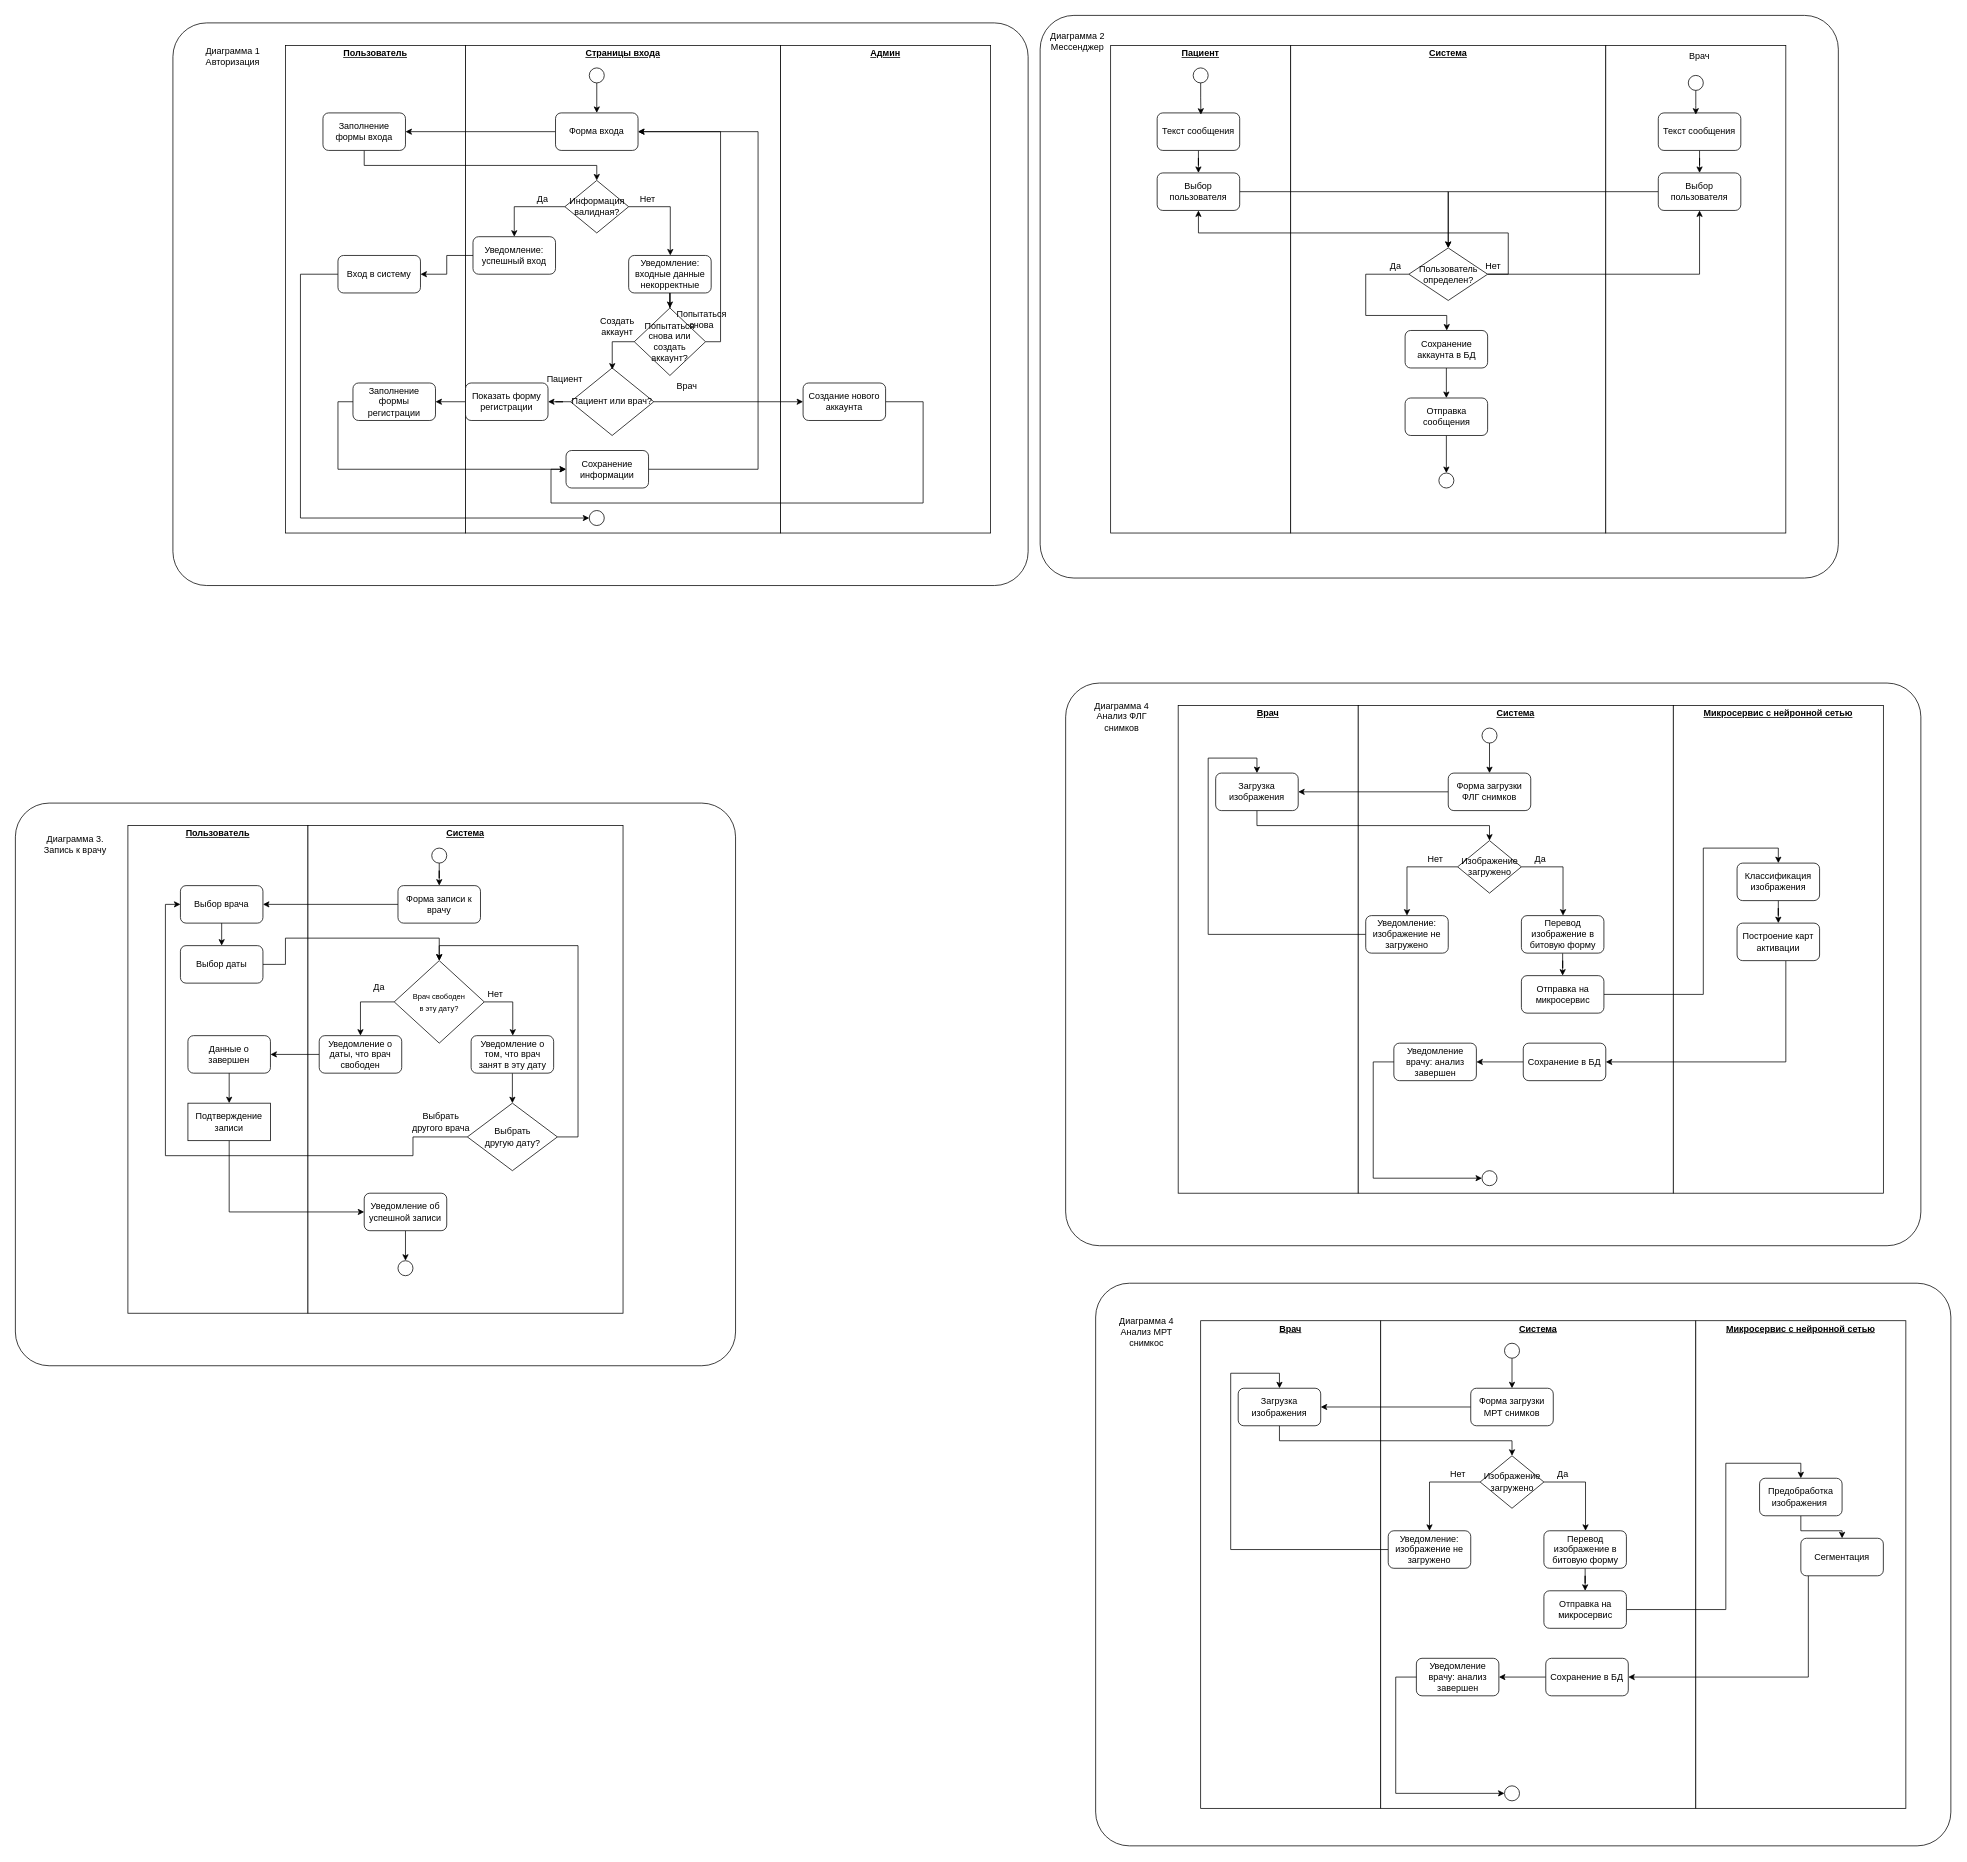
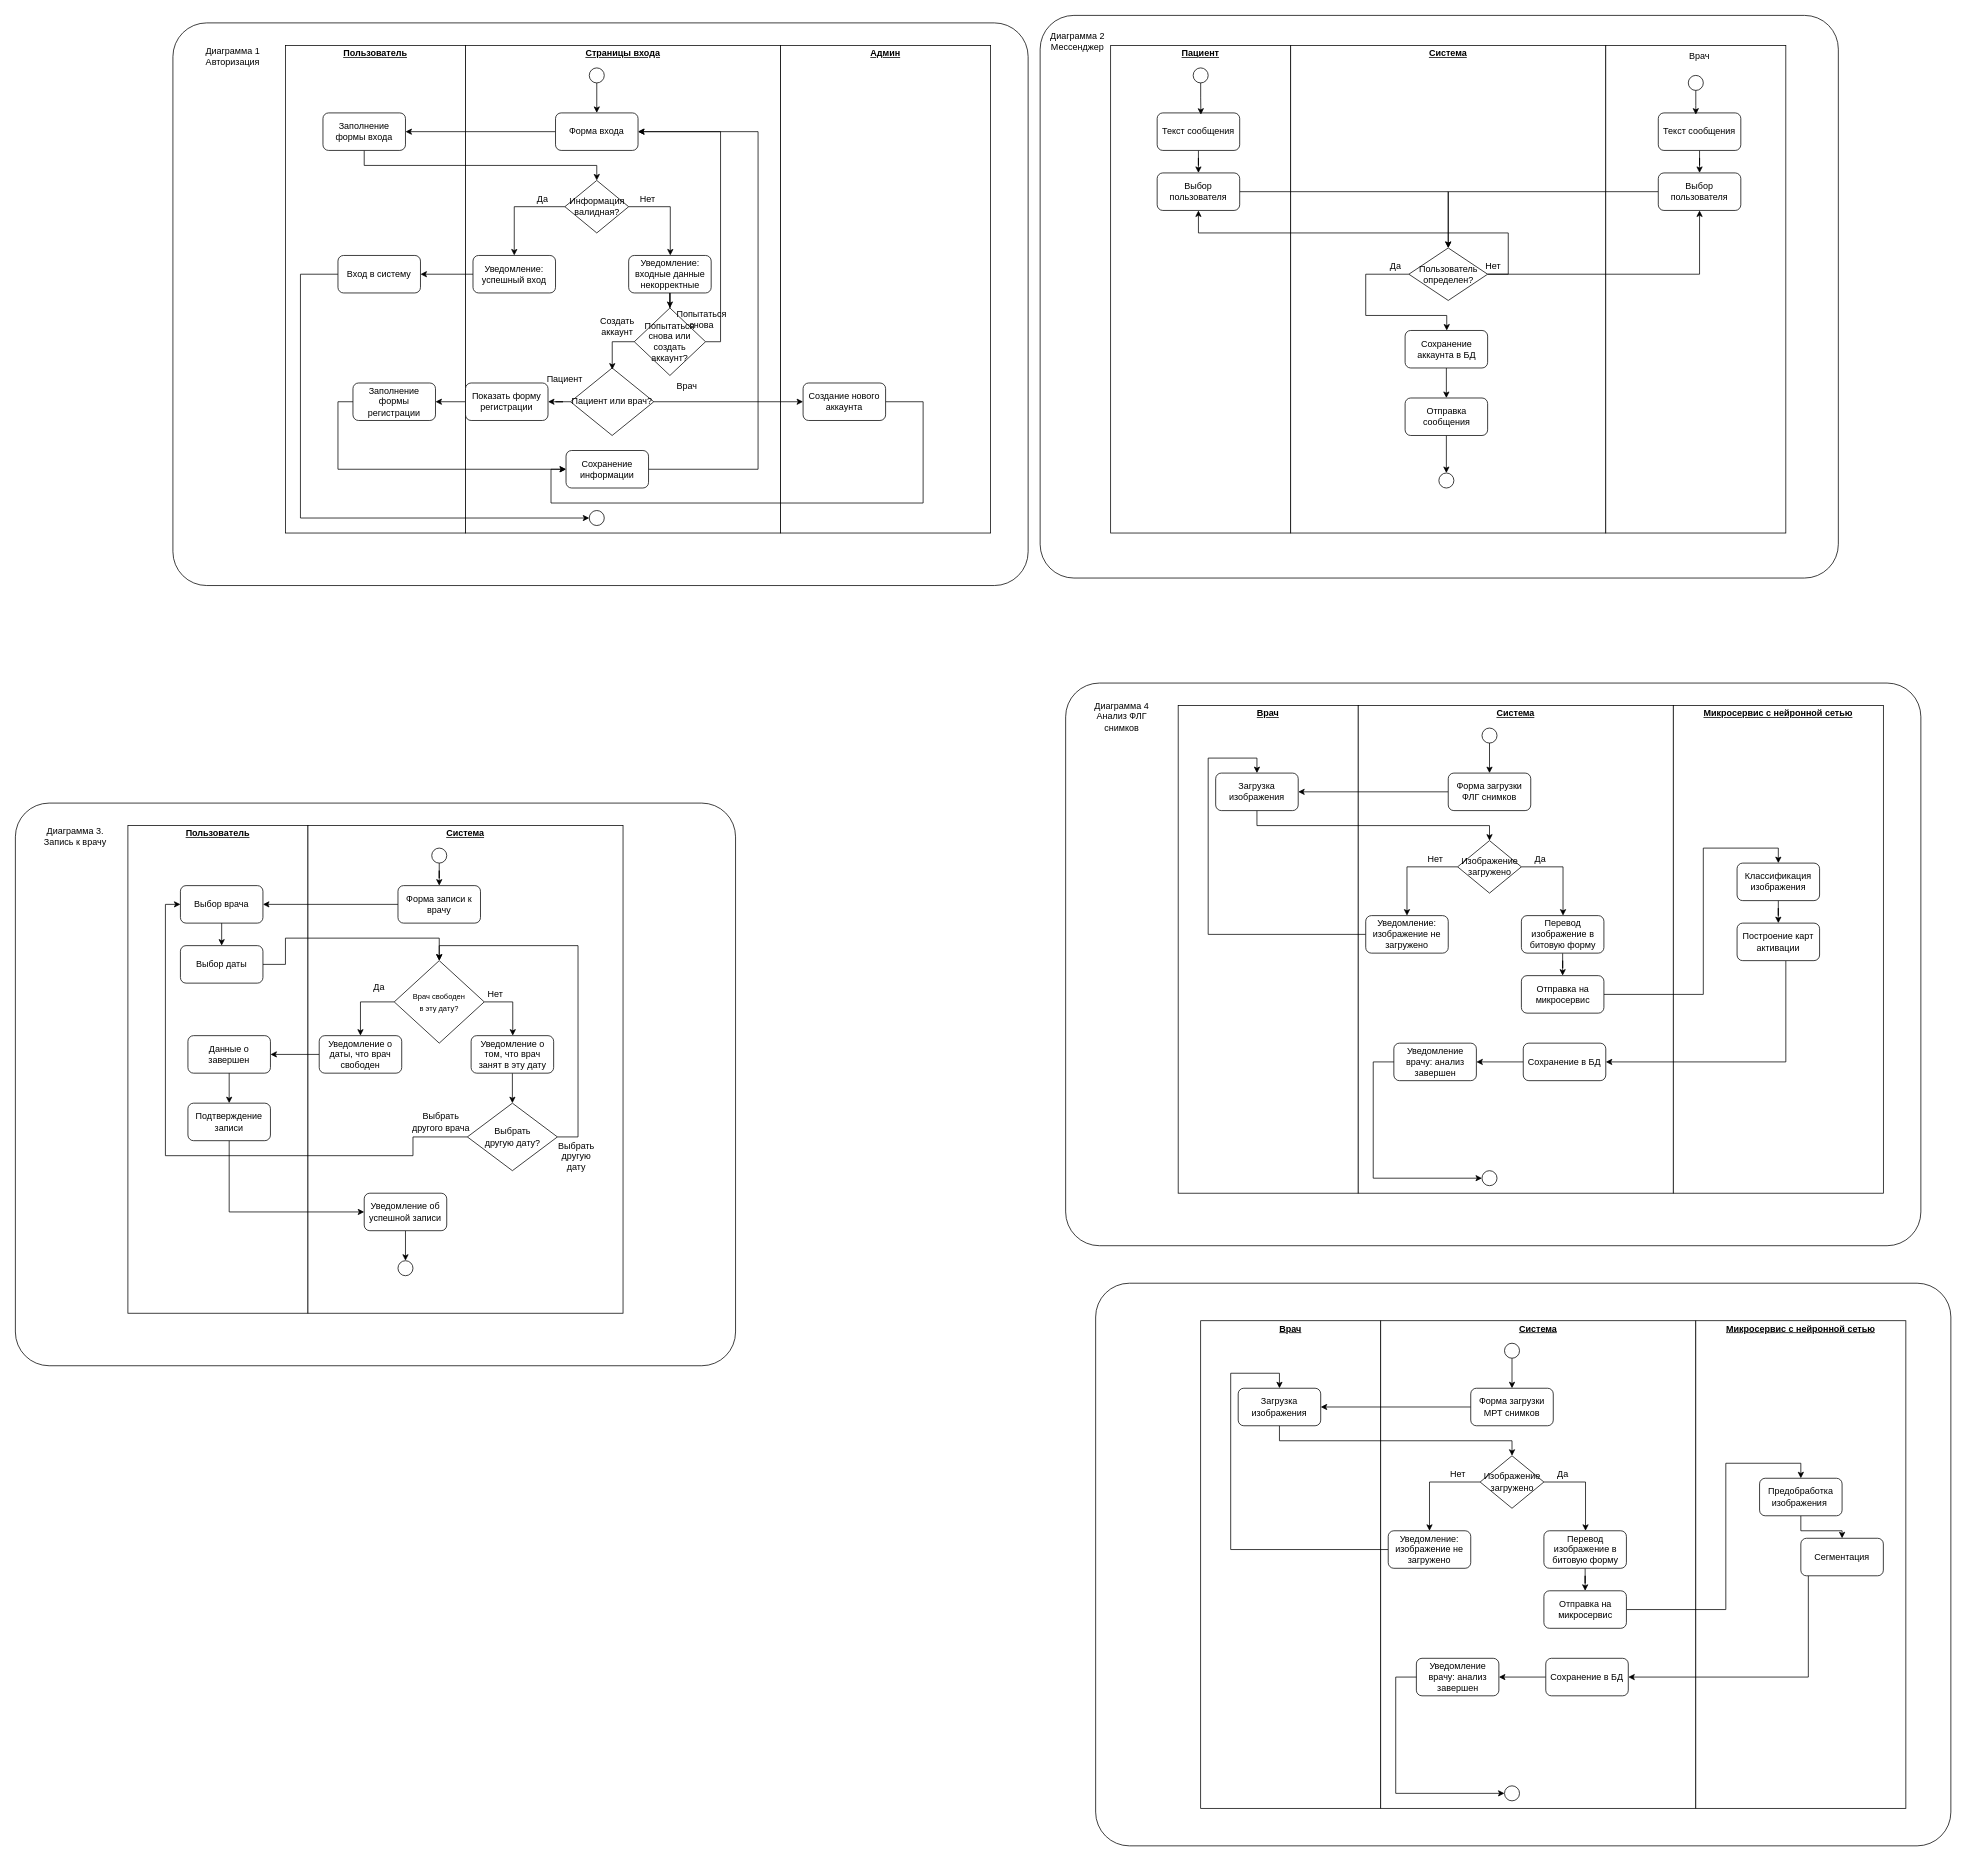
node "Уведомление: успешный вход": moved (514, 255) -> (514, 274)
node "Диаграмма 3. Запись к врачу": moved (75, 844) -> (75, 837)
node "Подтверждение записи": shape rectangle -> rounded rectangle
node "Выбрать другую дату": added
node "Диаграмма 4 Анализ МРТ снимкос": removed
